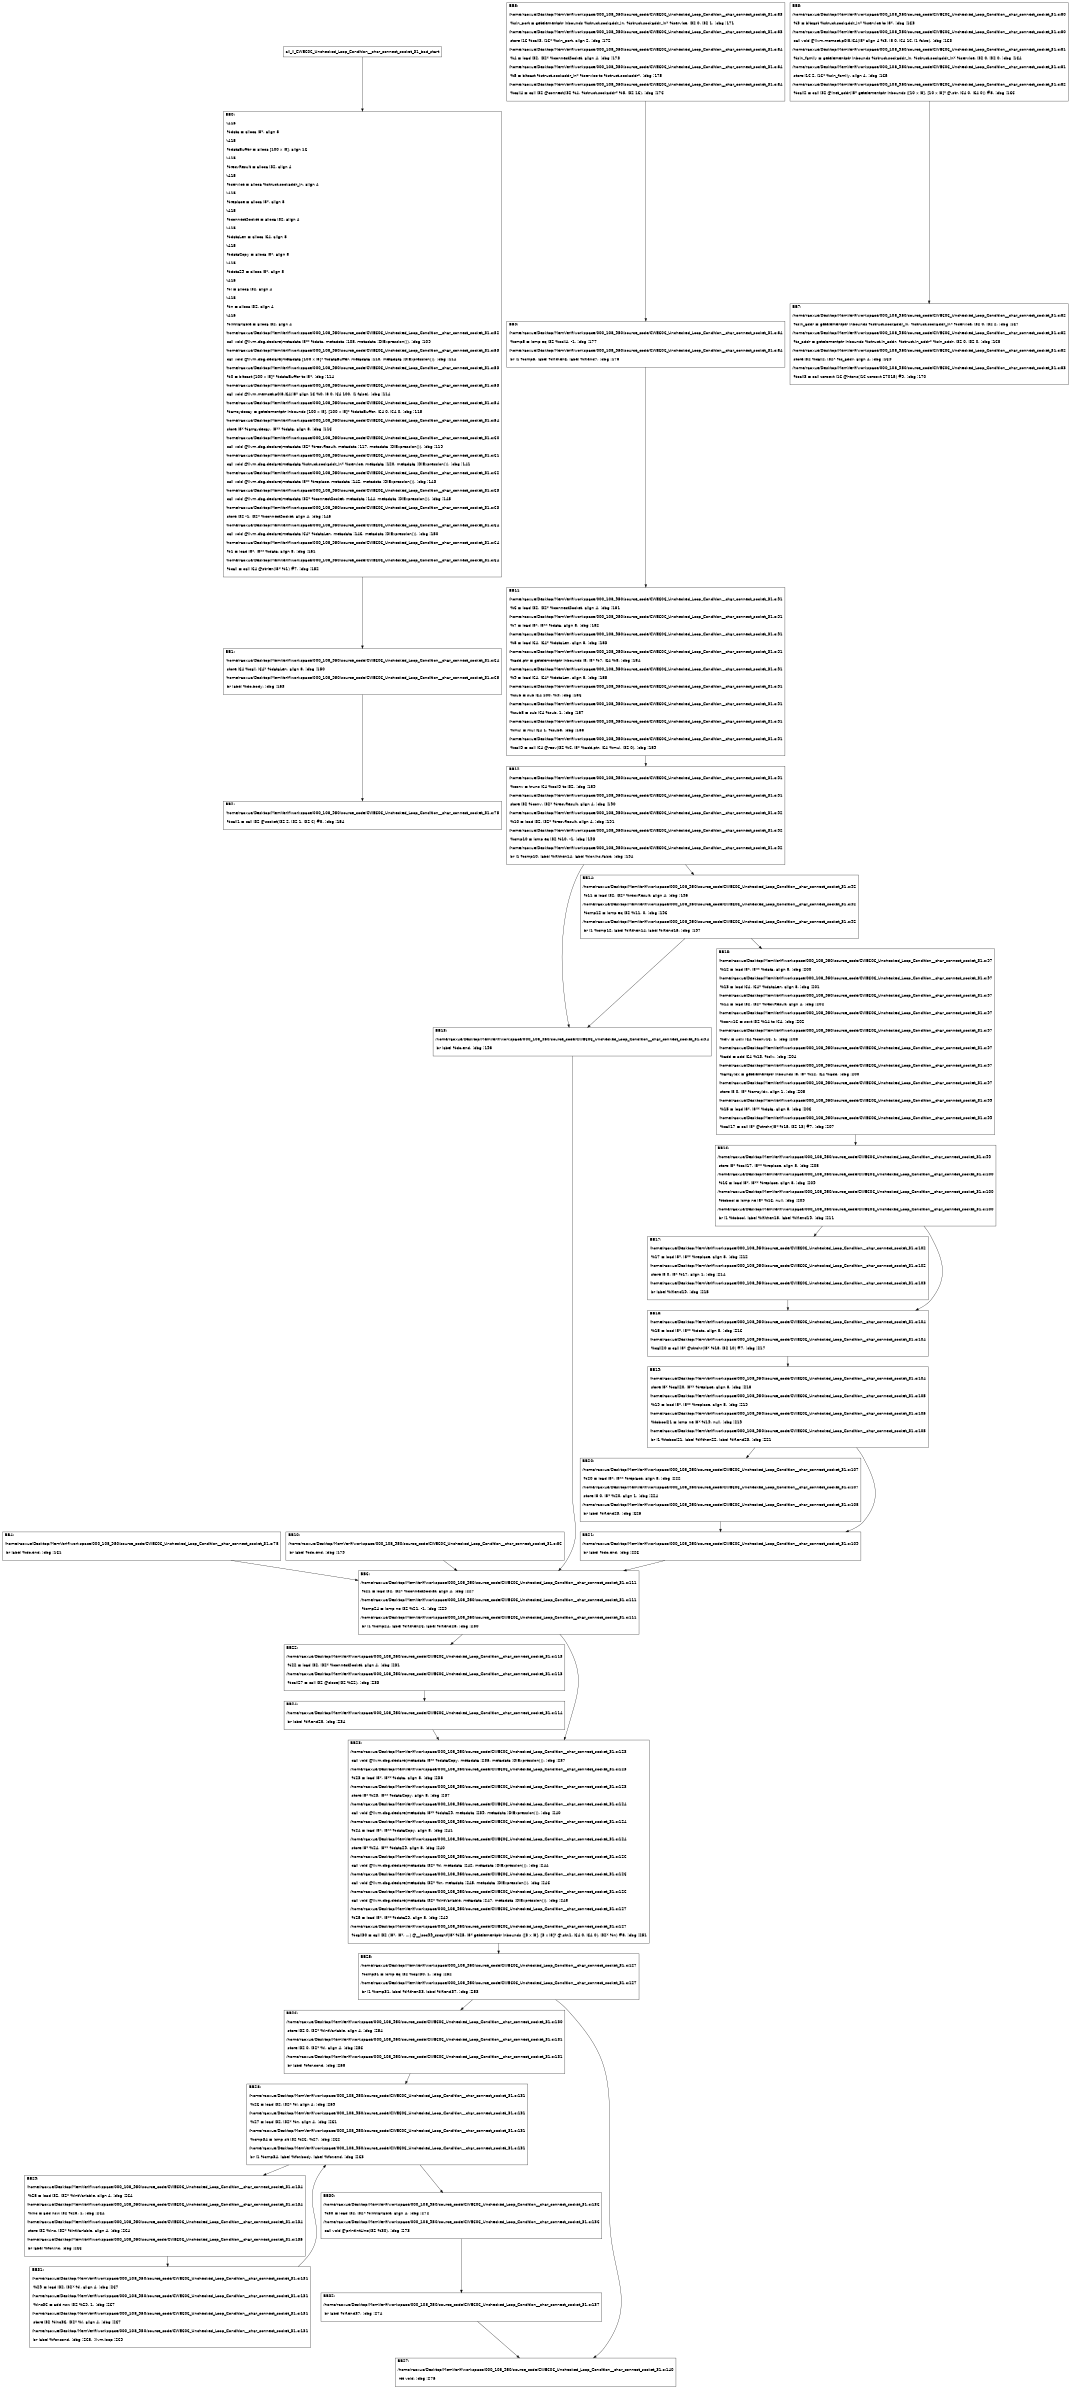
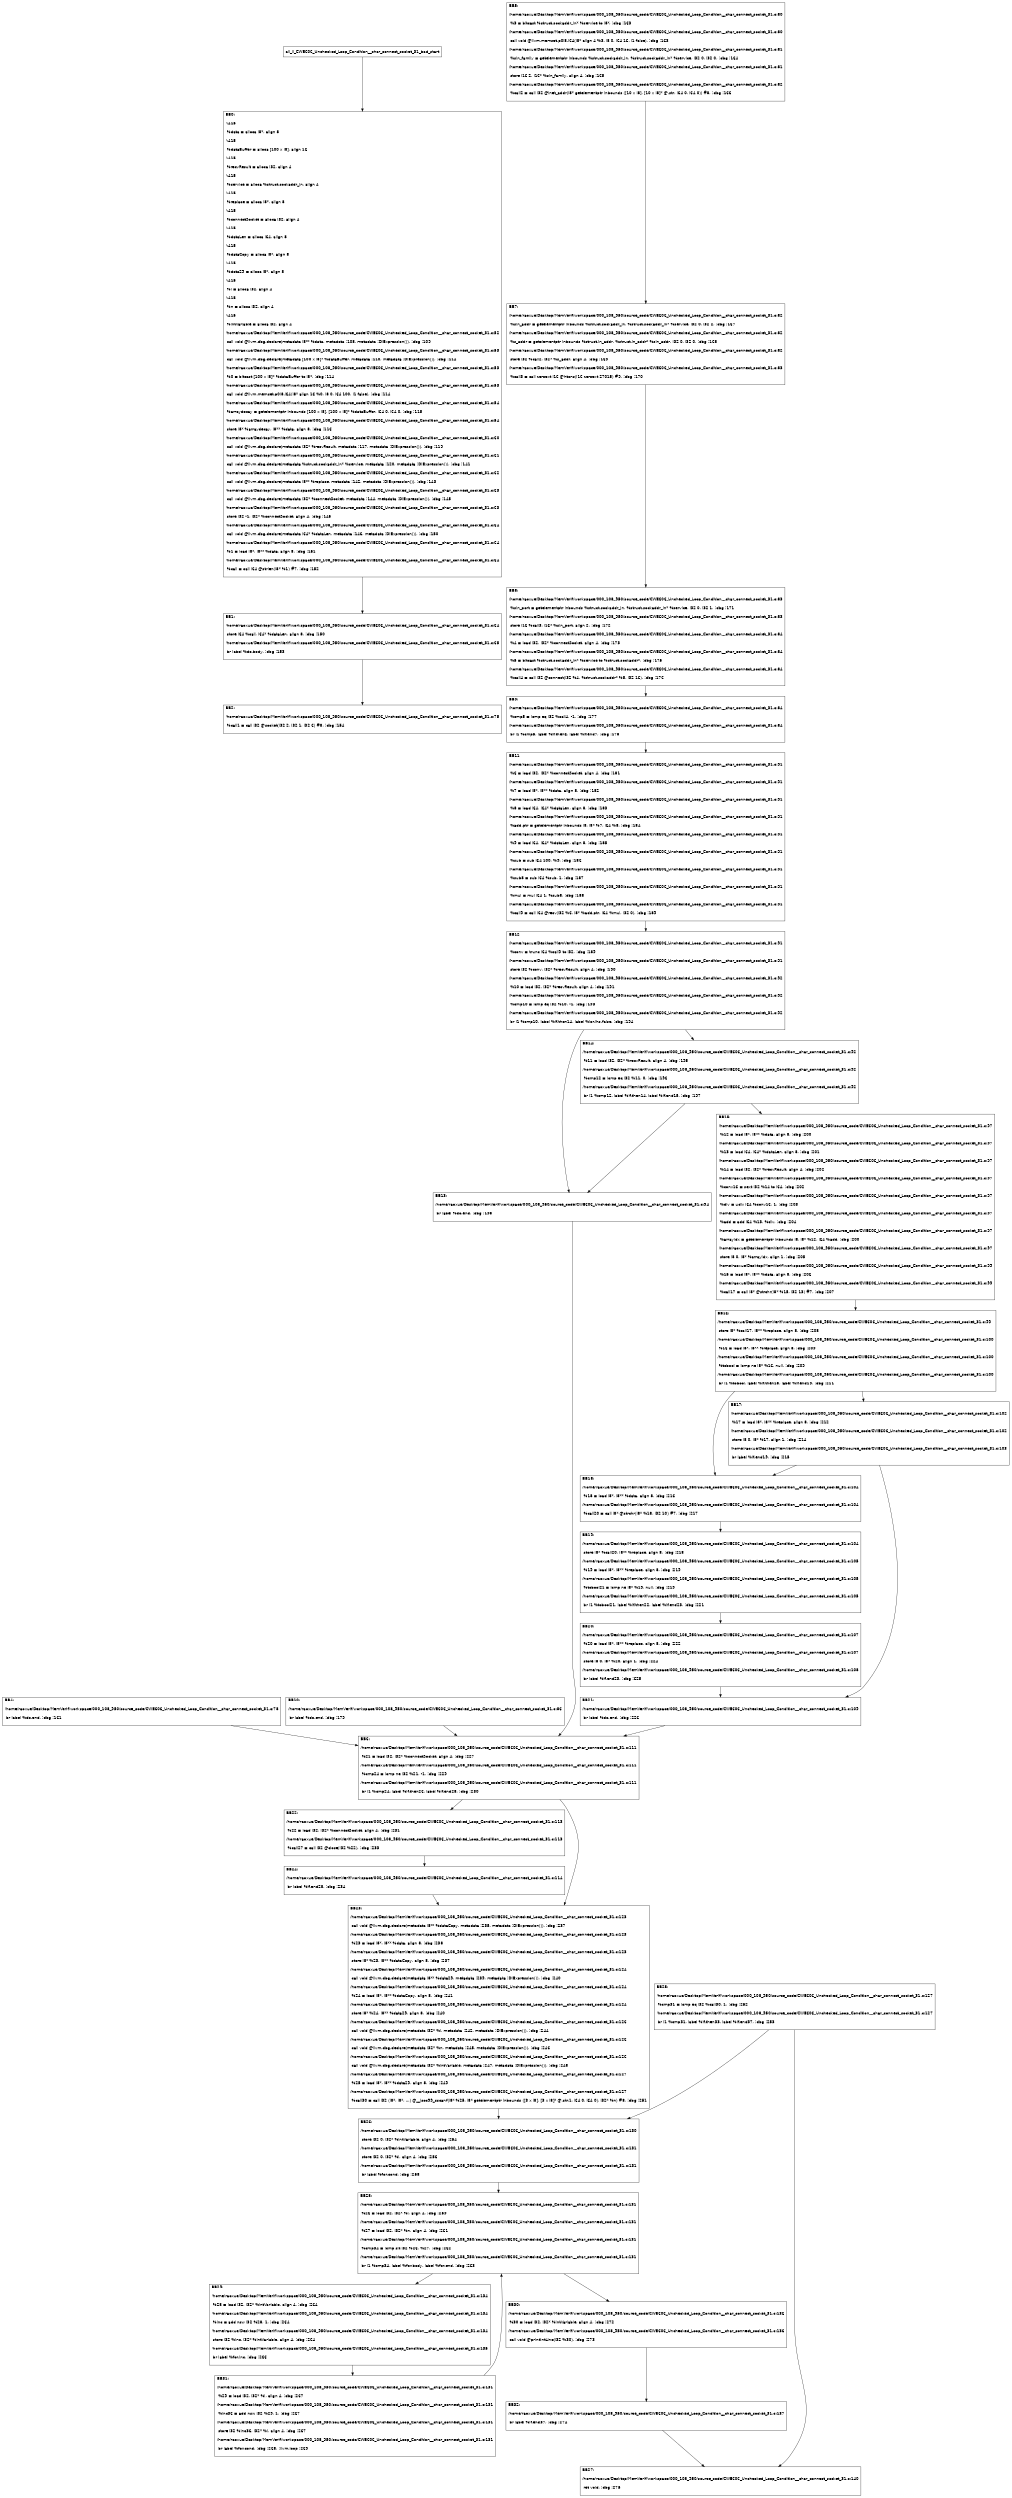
edge "BB7:" -> "BB8:": added
edge "BB19:" -> "BB21:": now "BB17:" -> "BB21:"
edge "BB23:" -> "BB25:": now "BB23:" -> "BB26:"
